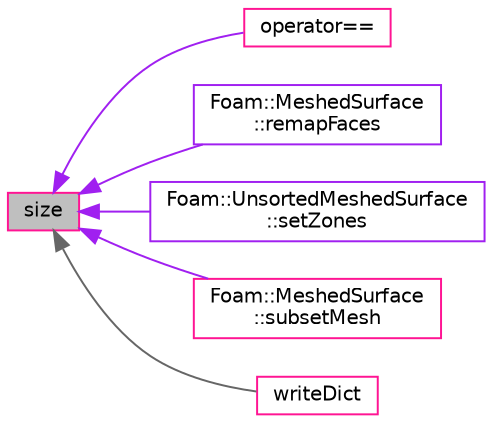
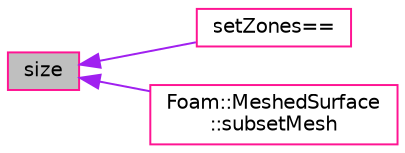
node "operator==": label "operator==" -> "setZones=="
node "Foam::MeshedSurface ::remapFaces": removed
node "Foam::UnsortedMeshedSurface ::setZones": removed
node "writeDict": removed
